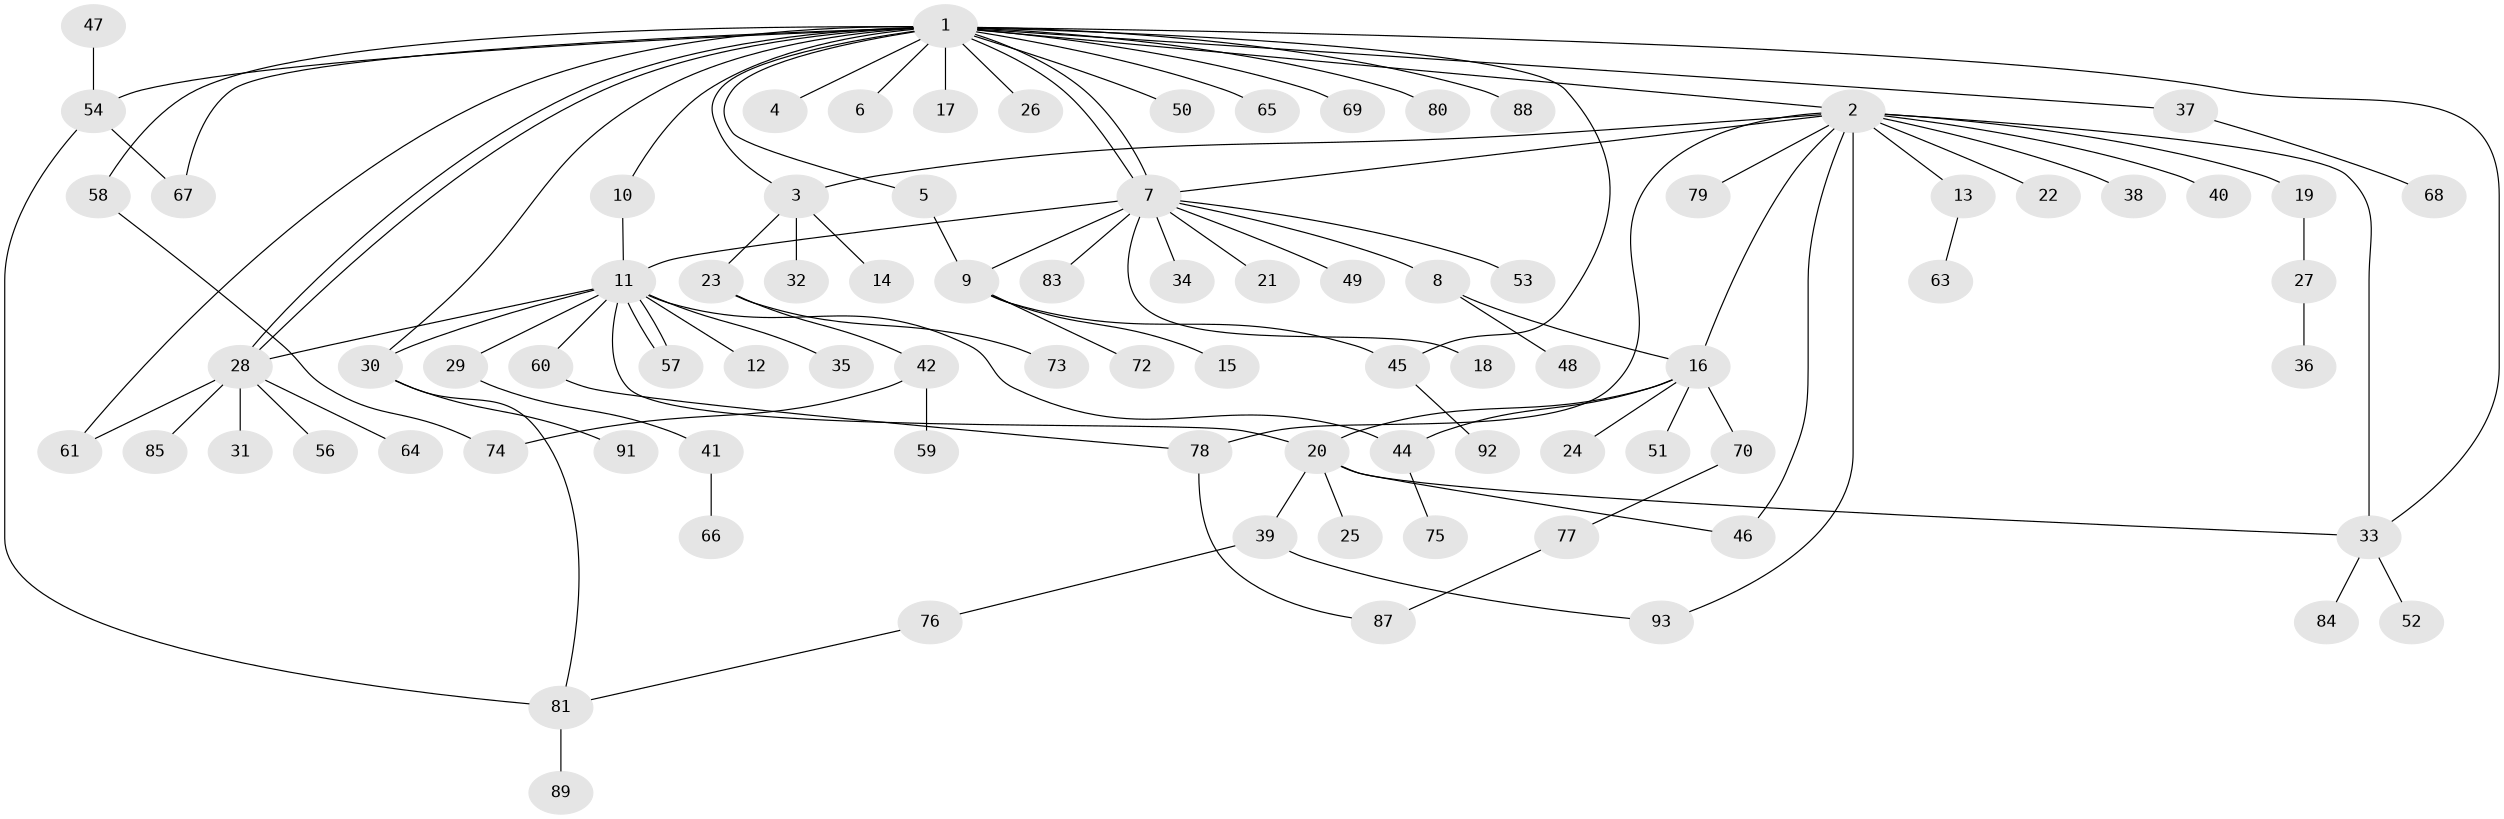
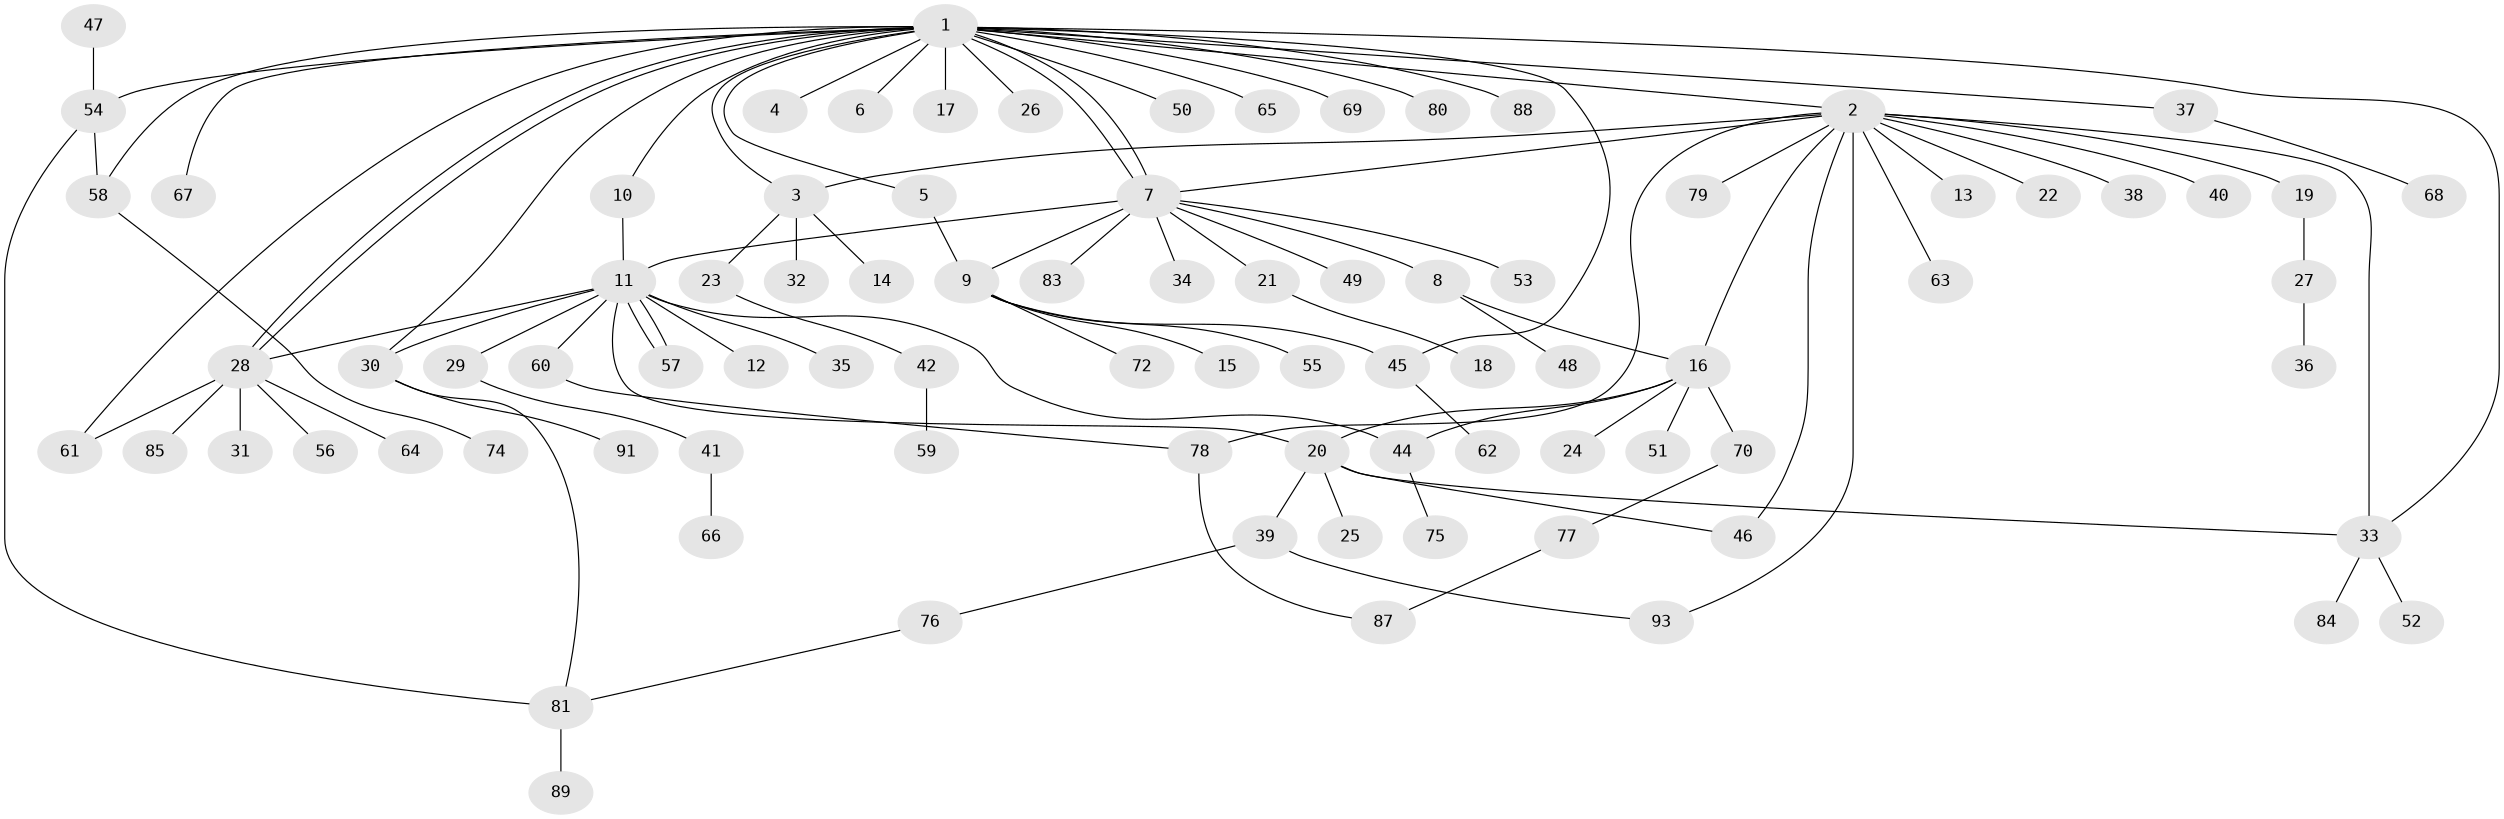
edge "54" -- "67": now "54" -- "58"
edge "13" -- "63": now "2" -- "63"
edge "7" -- "18": now "21" -- "18"
node "73": removed
node "55": added
edge "42" -- "74": removed
node "92": label "92" -> "62"
